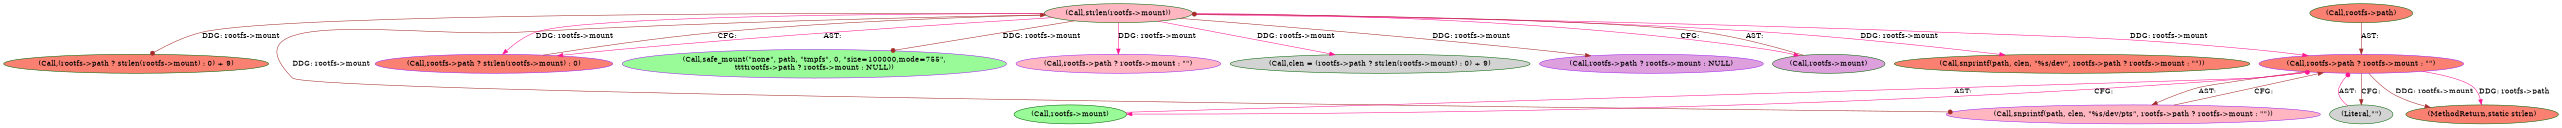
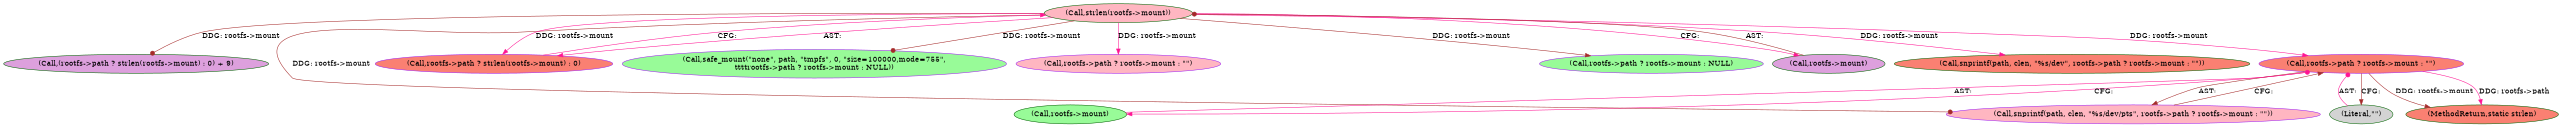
node "(Call,rootfs->path)": removed
edge "(Call,rootfs->path ? strlen(rootfs->mount) : 0)" -> "(Call,strlen(rootfs->mount))": color brown -> deeppink
node "(Call,(rootfs->path ? strlen(rootfs->mount) : 0) + 9)": fillcolor salmon -> plum
node "(Call,clen = (rootfs->path ? strlen(rootfs->mount) : 0) + 9)": removed
node "(Call,rootfs->path ? rootfs->mount : NULL)": fillcolor plum -> palegreen
